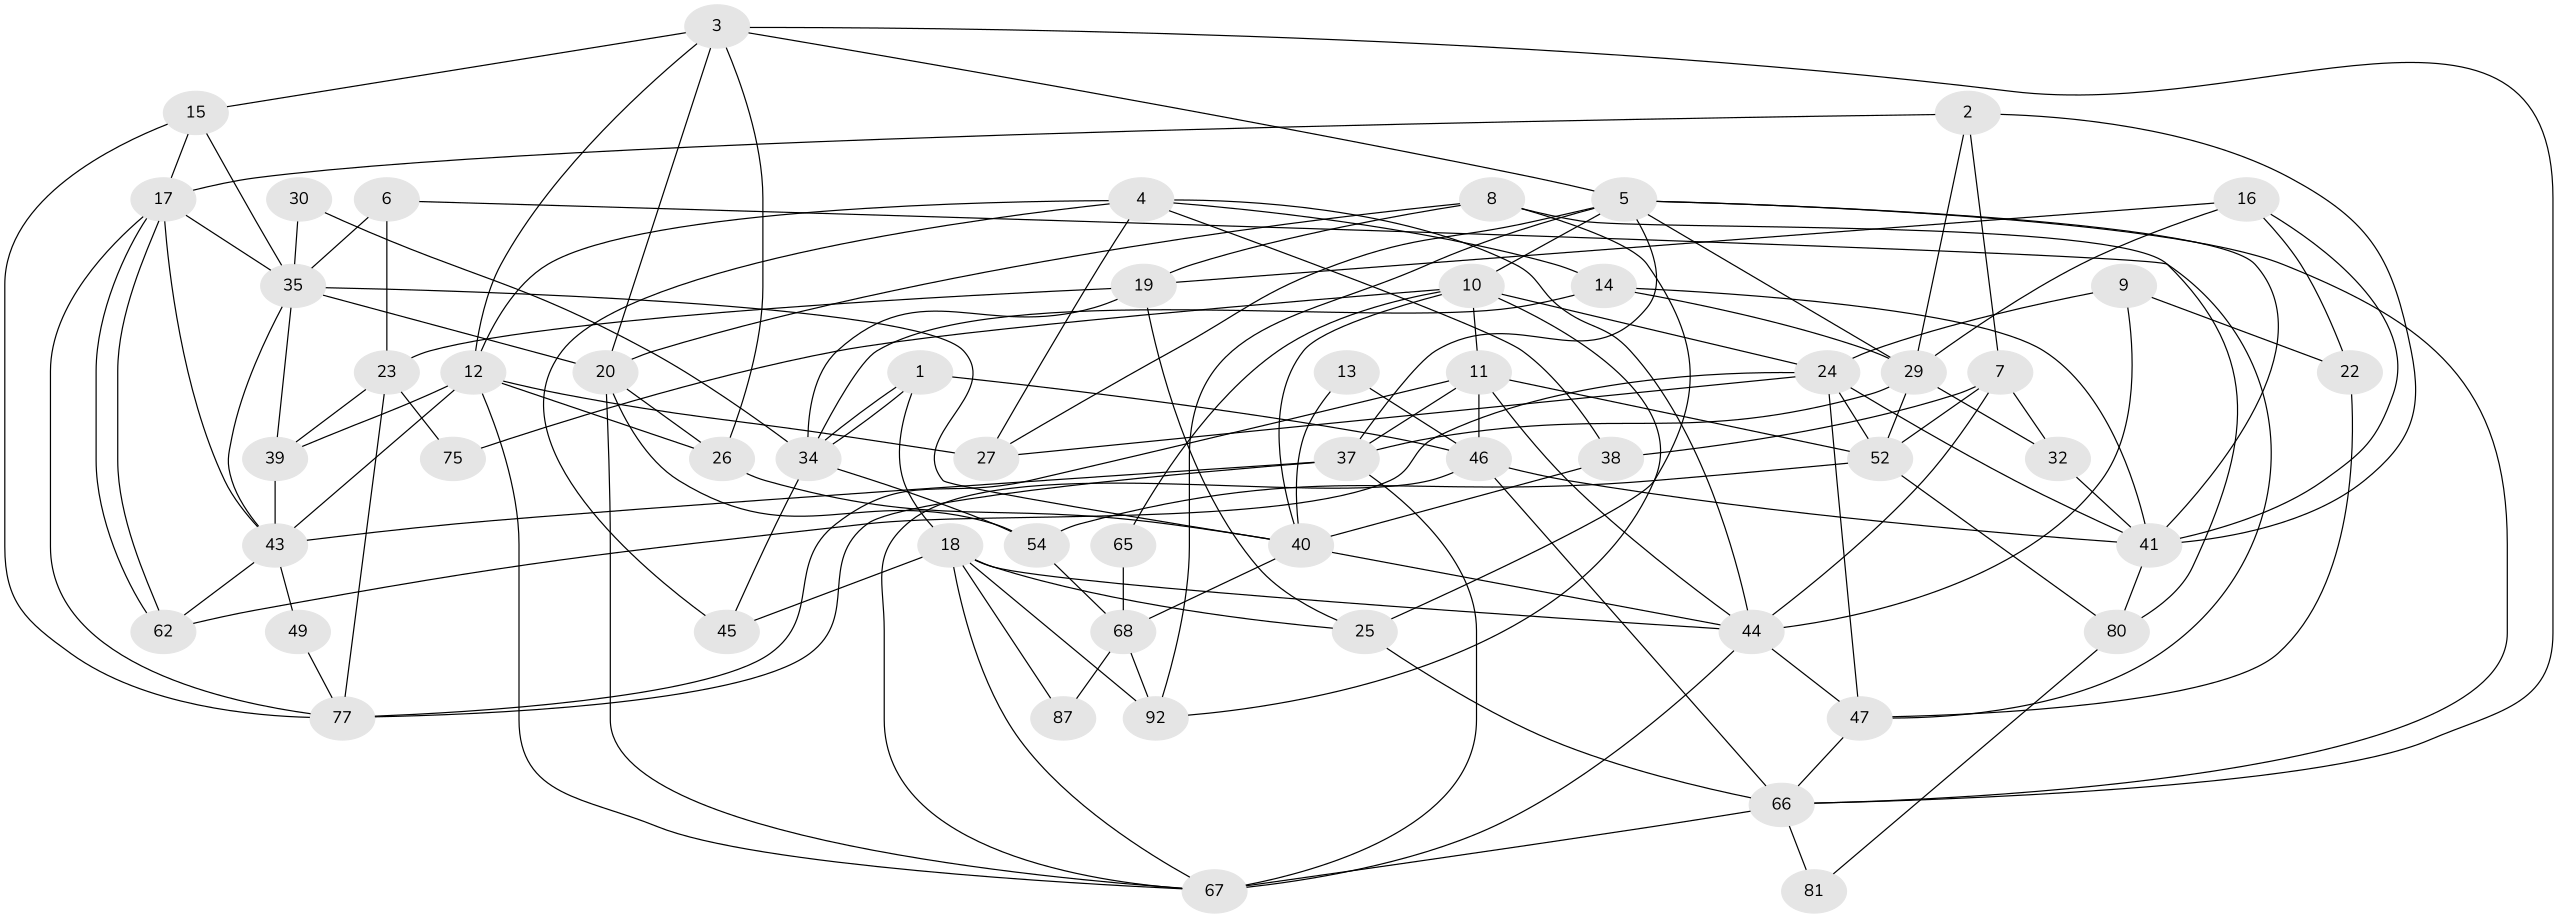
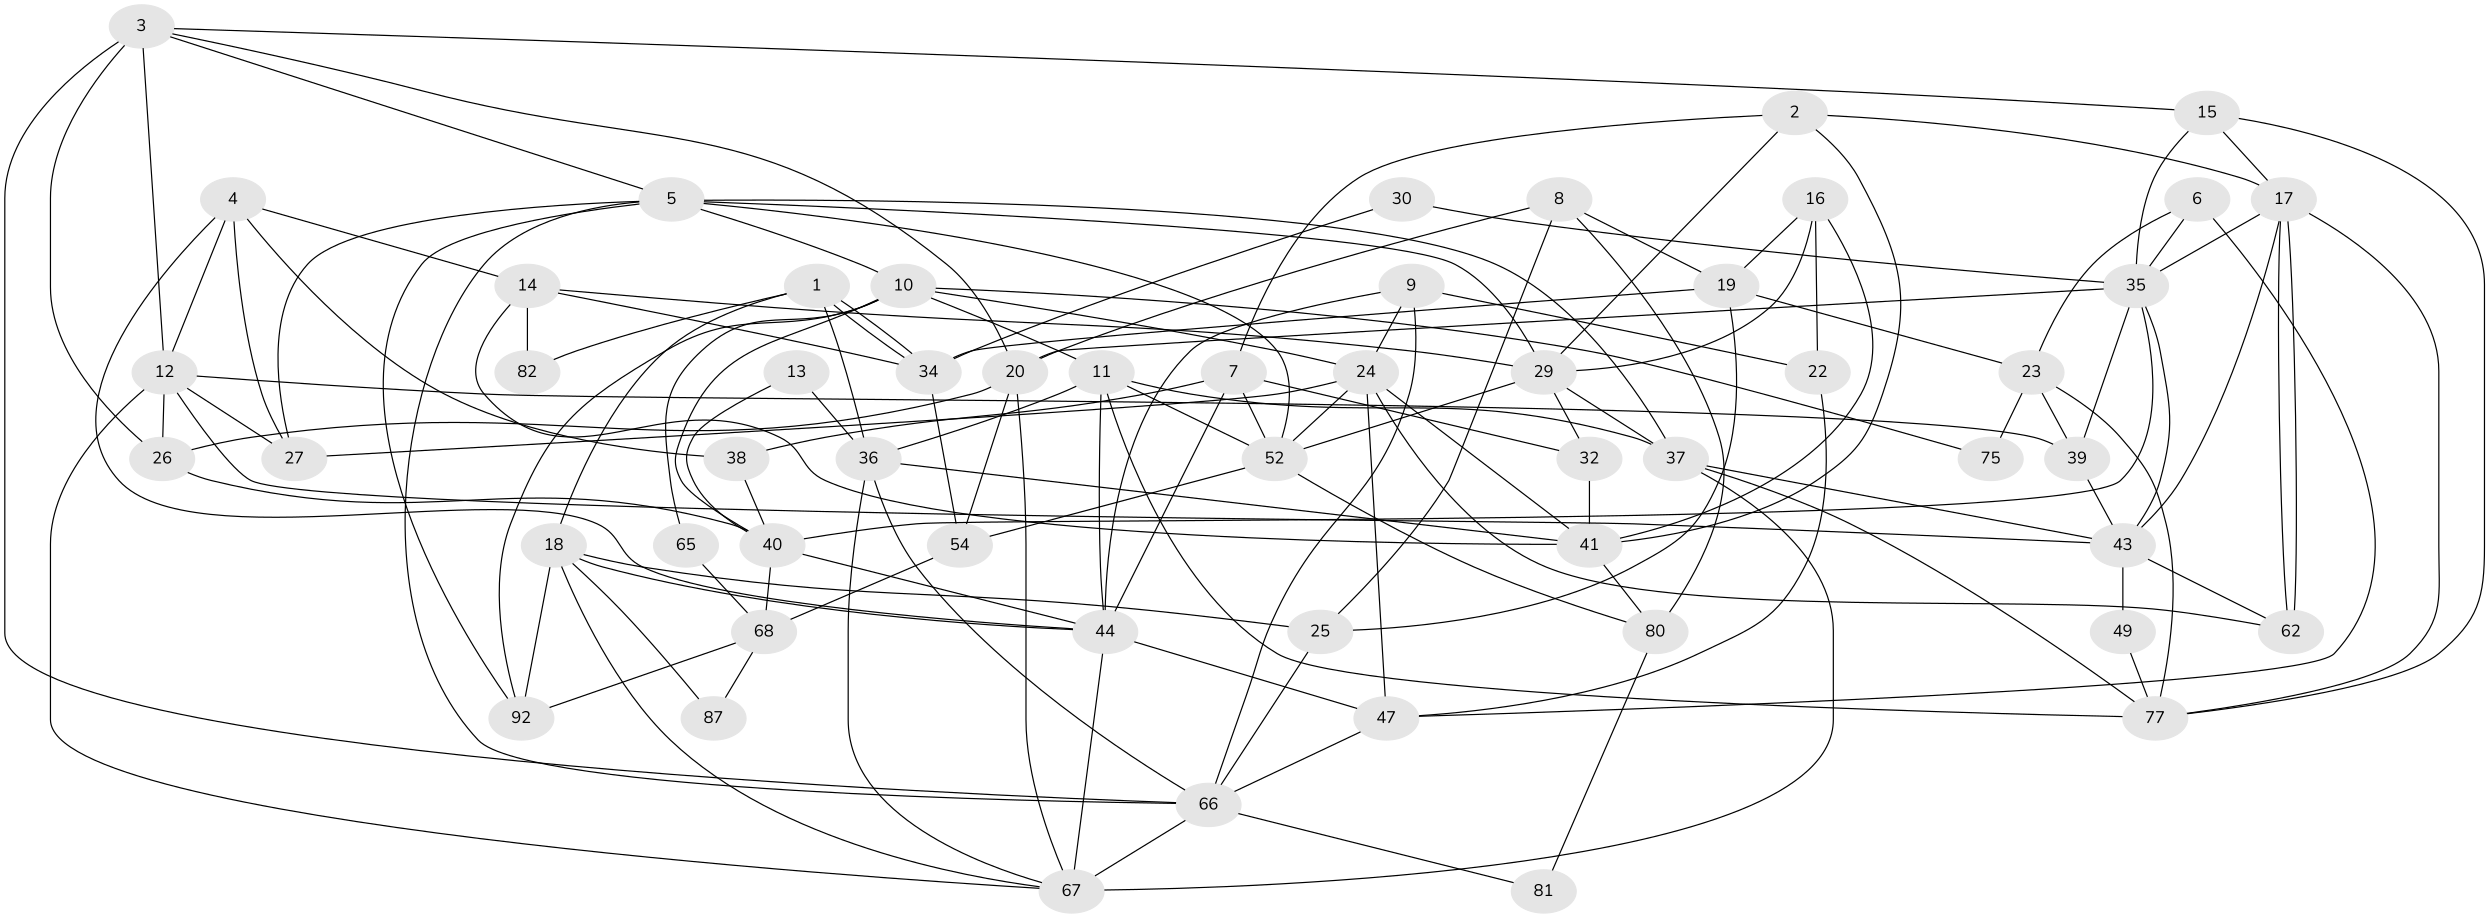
edge "5" -- "41": now "5" -- "52"
node "82": added
node "46": label "46" -> "36"
edge "9" -- "66": added
node "45": removed
